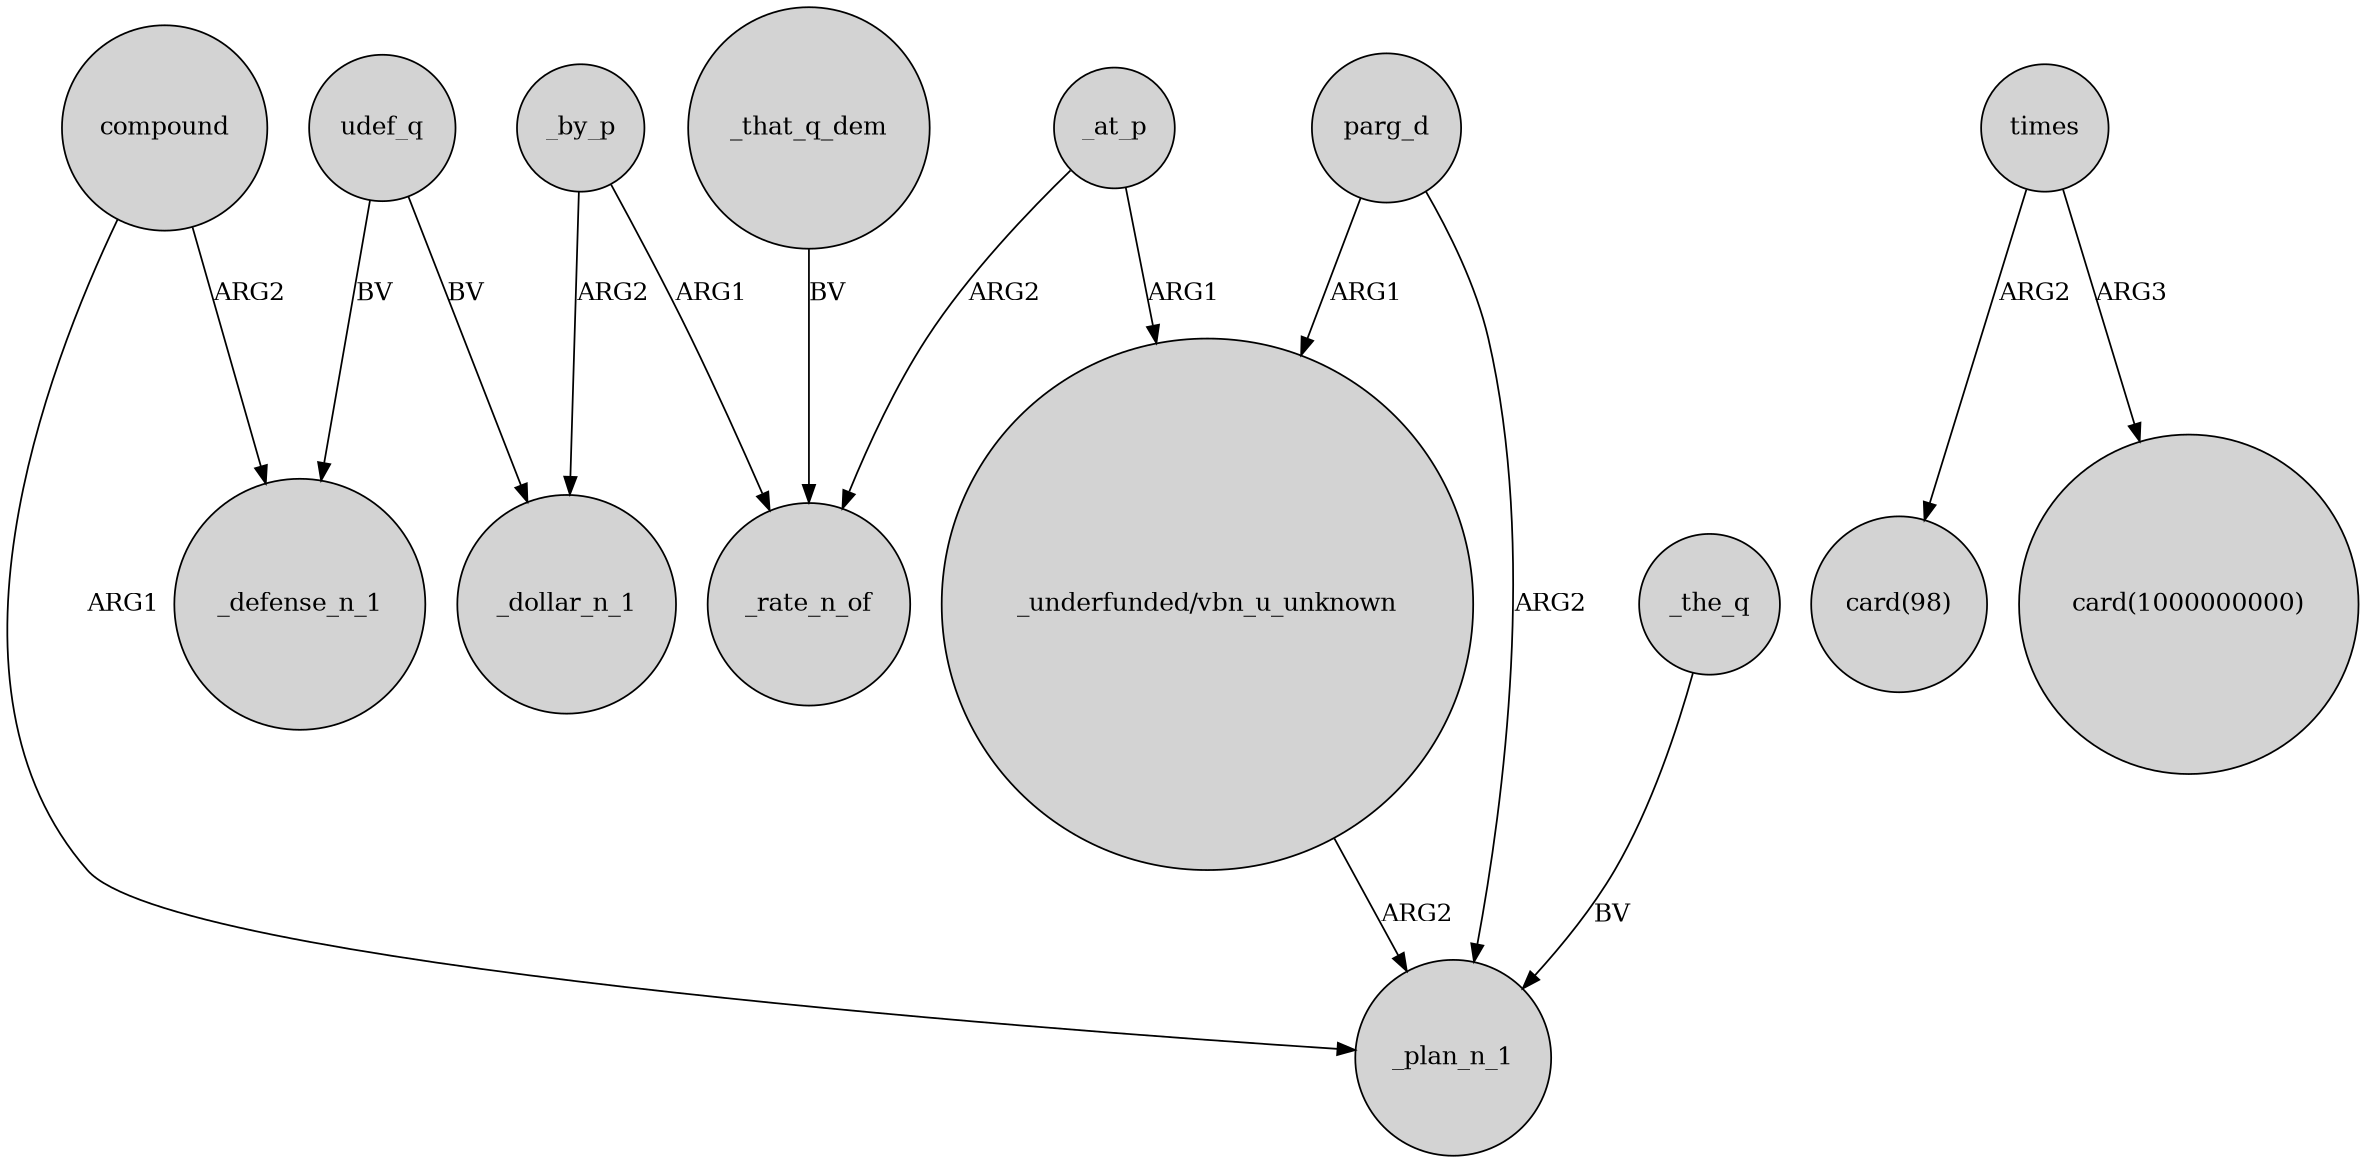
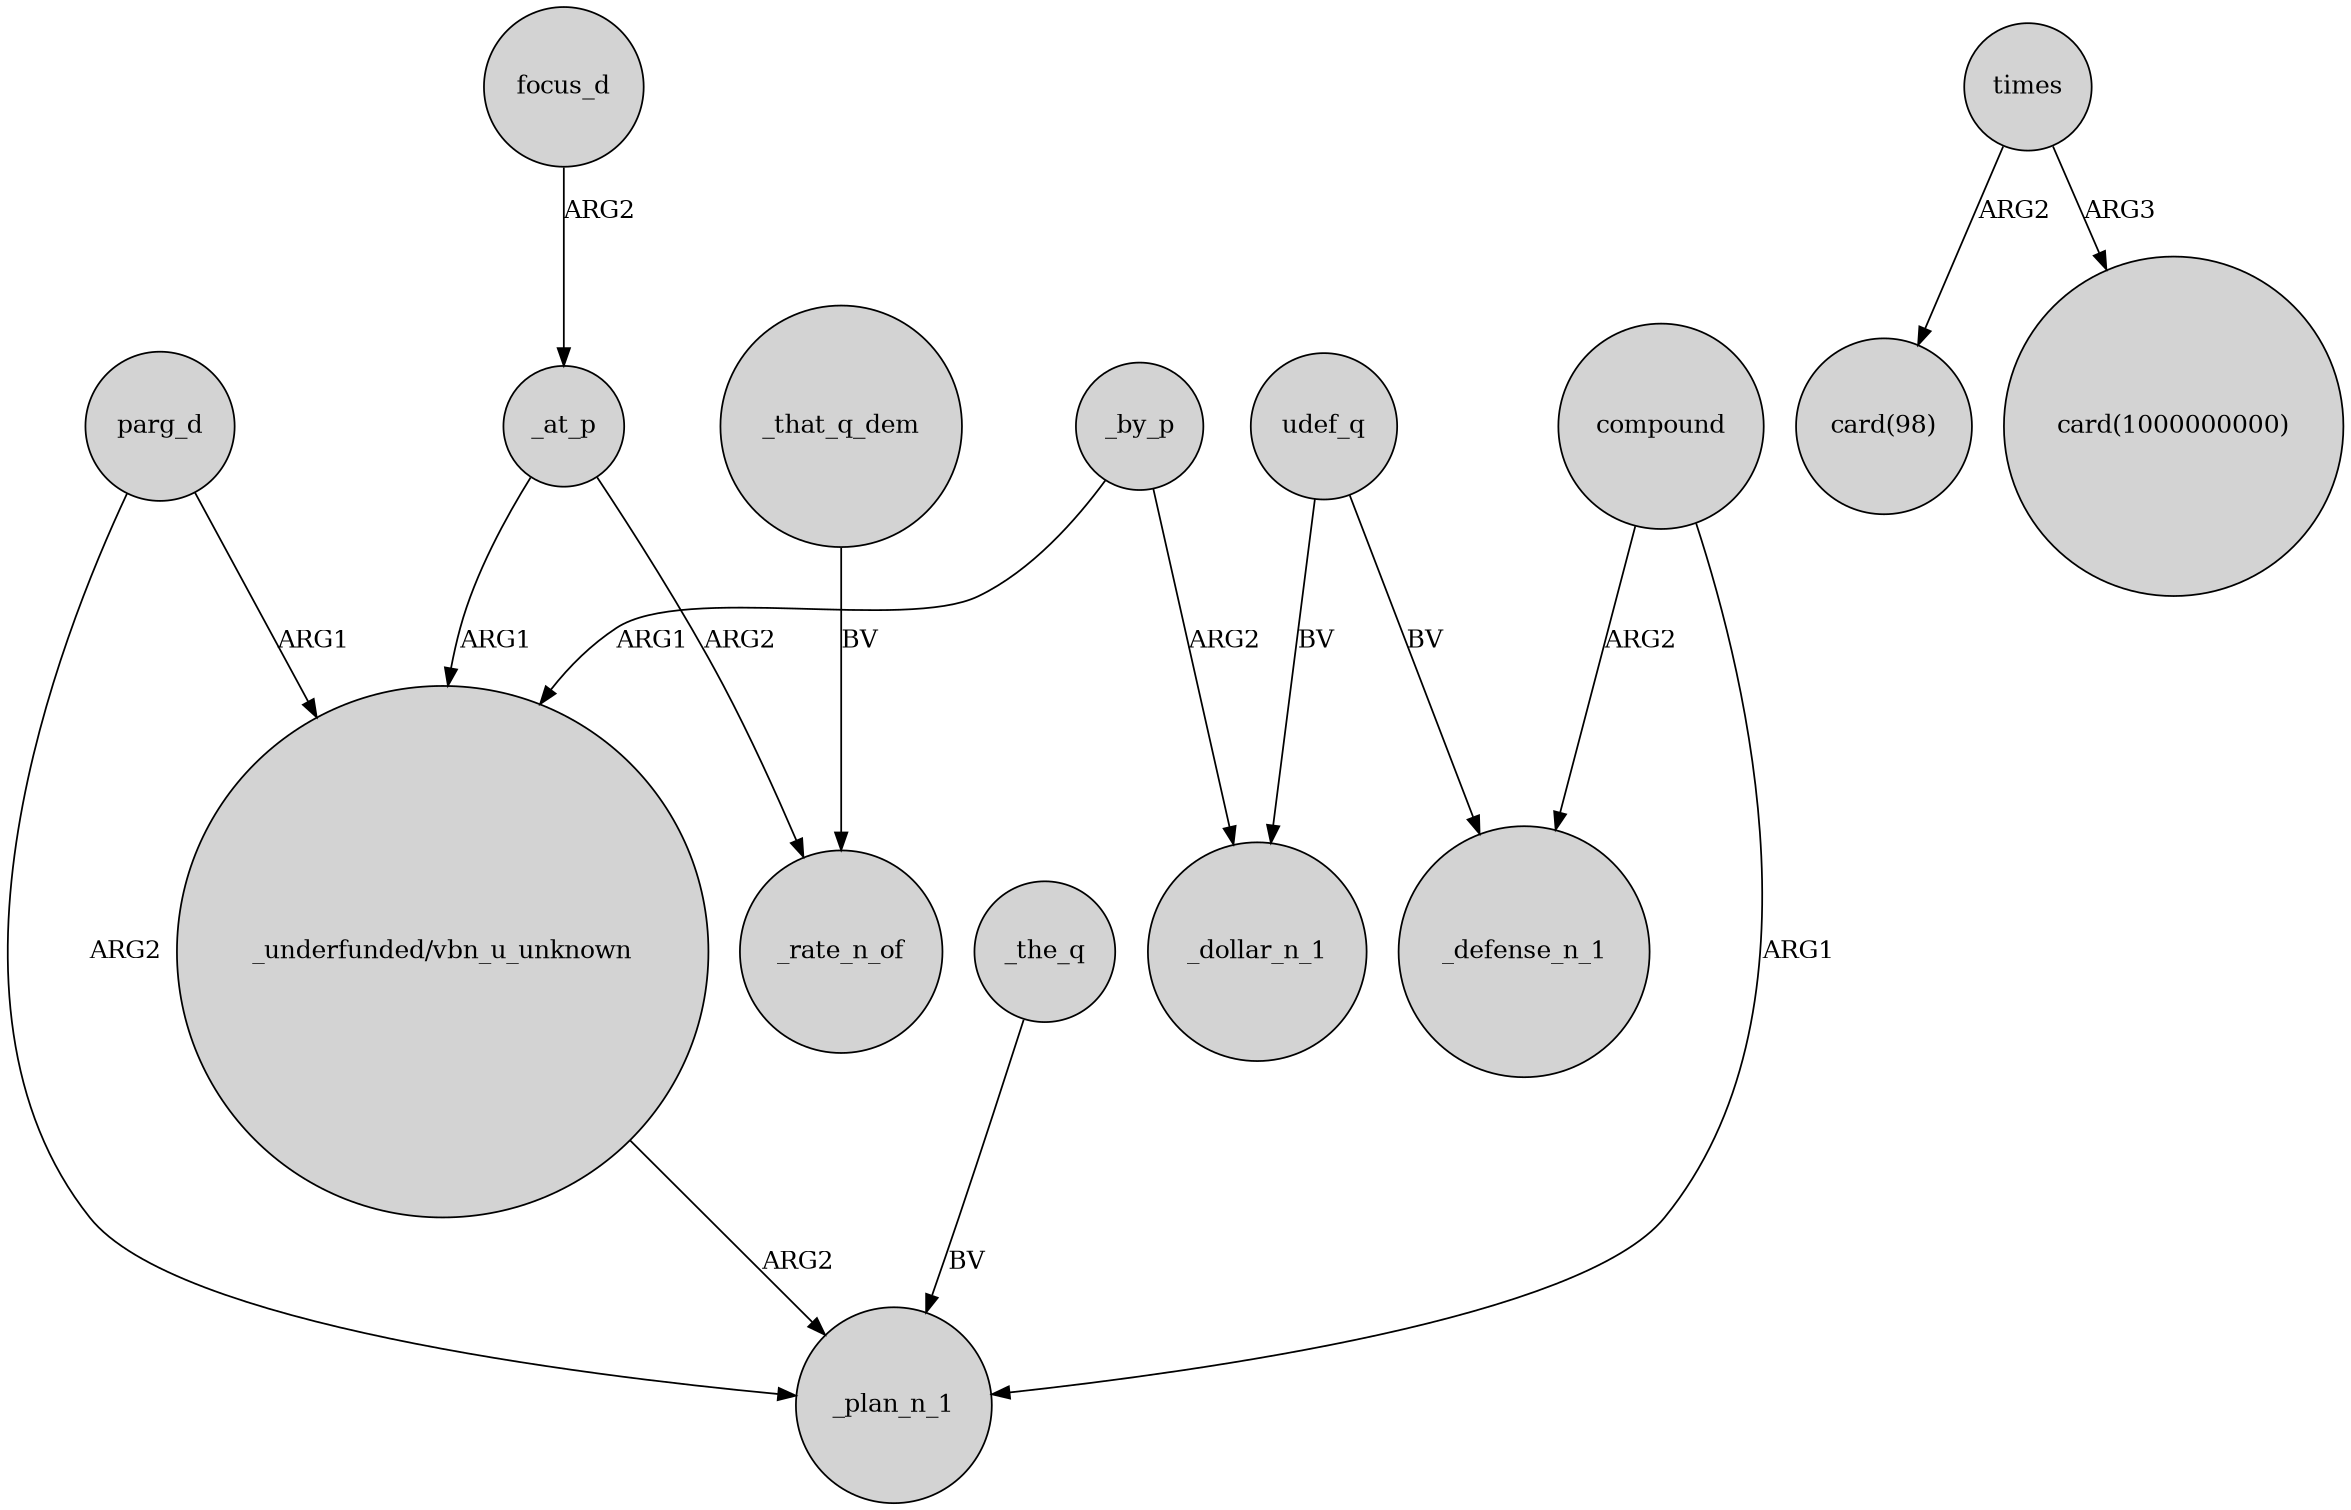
node "focus_d": added
edge "_by_p" -> "_rate_n_of": now "_by_p" -> "_underfunded/vbn_u_unknown"
